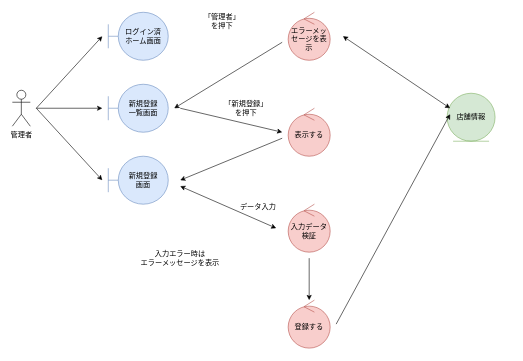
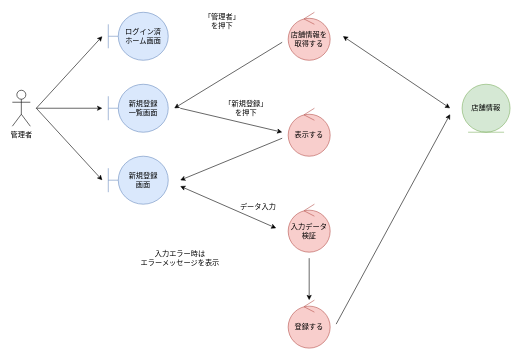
node "エラーメッセージを表示": label "エラーメッセージを表示" -> "店舗情報を取得する"
node "店舗情報": moved (471, 117) -> (486, 108)
